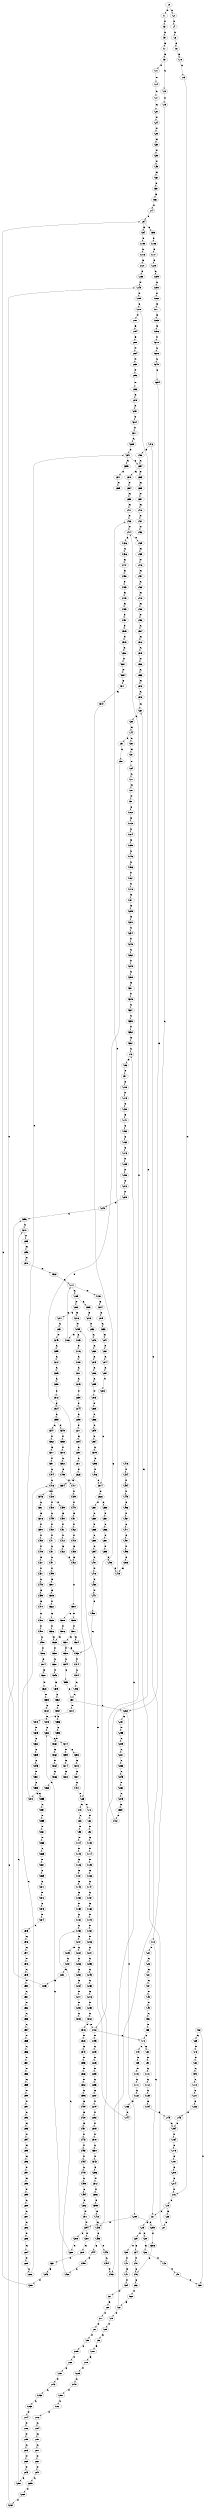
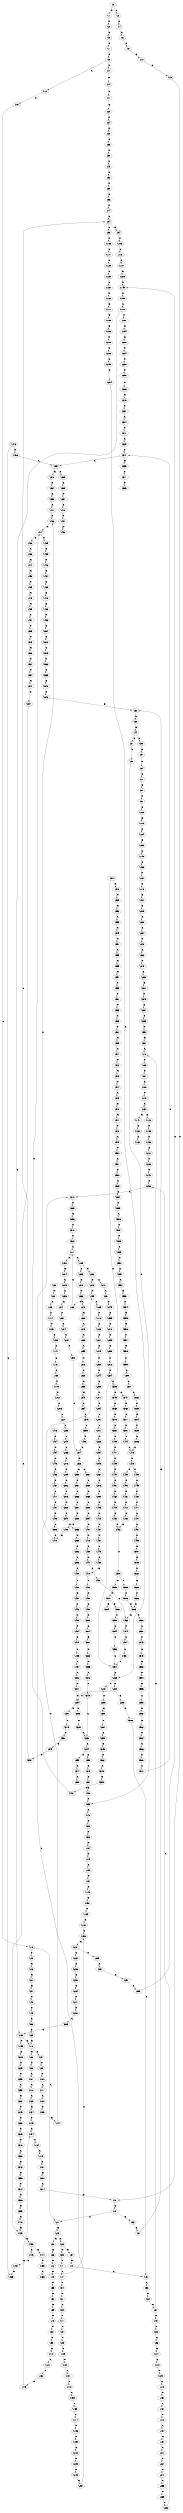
edge "S162" -> "S173": now "S130" -> "S173"
edge "S501" -> "S810": reversed
node "S72": removed
edge "S62" -> "S55": reversed
